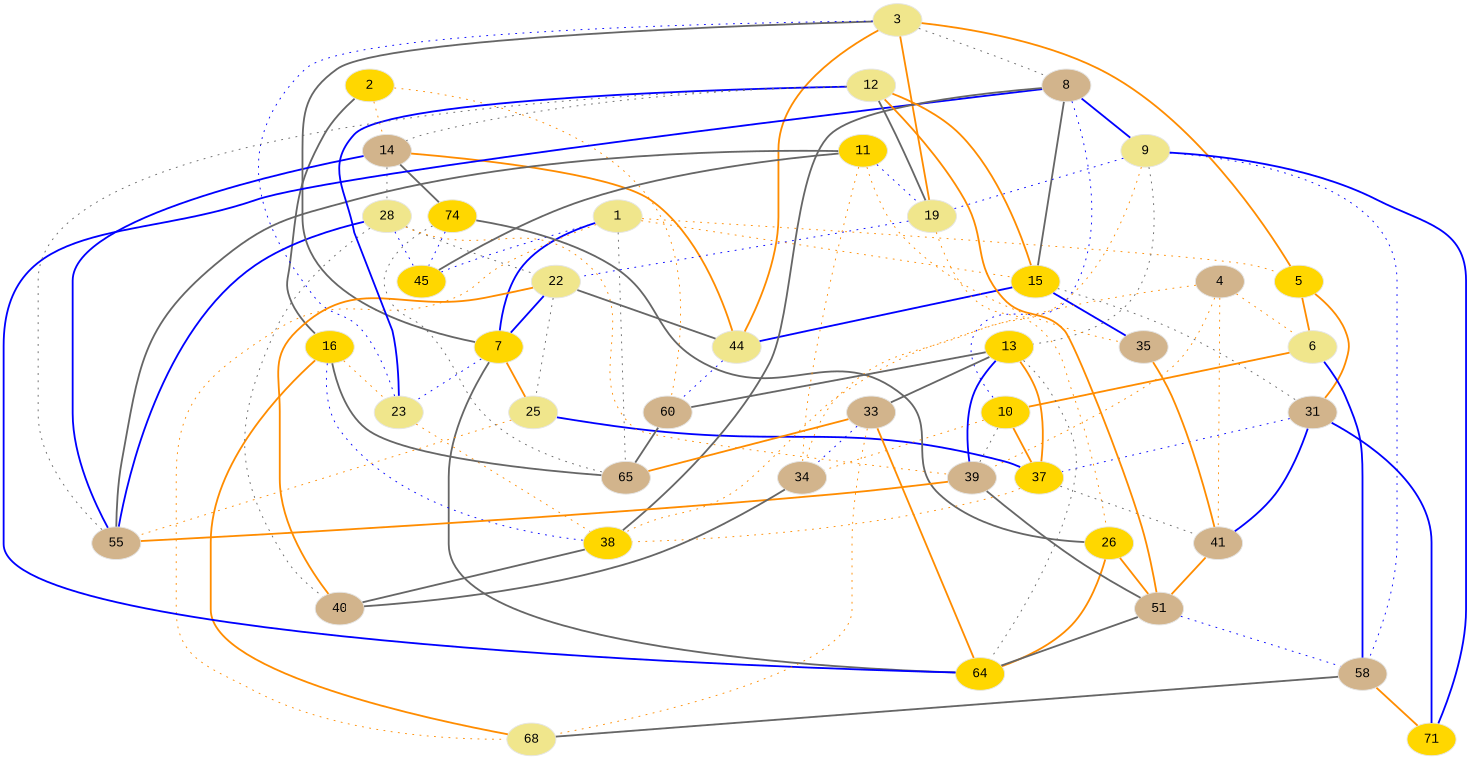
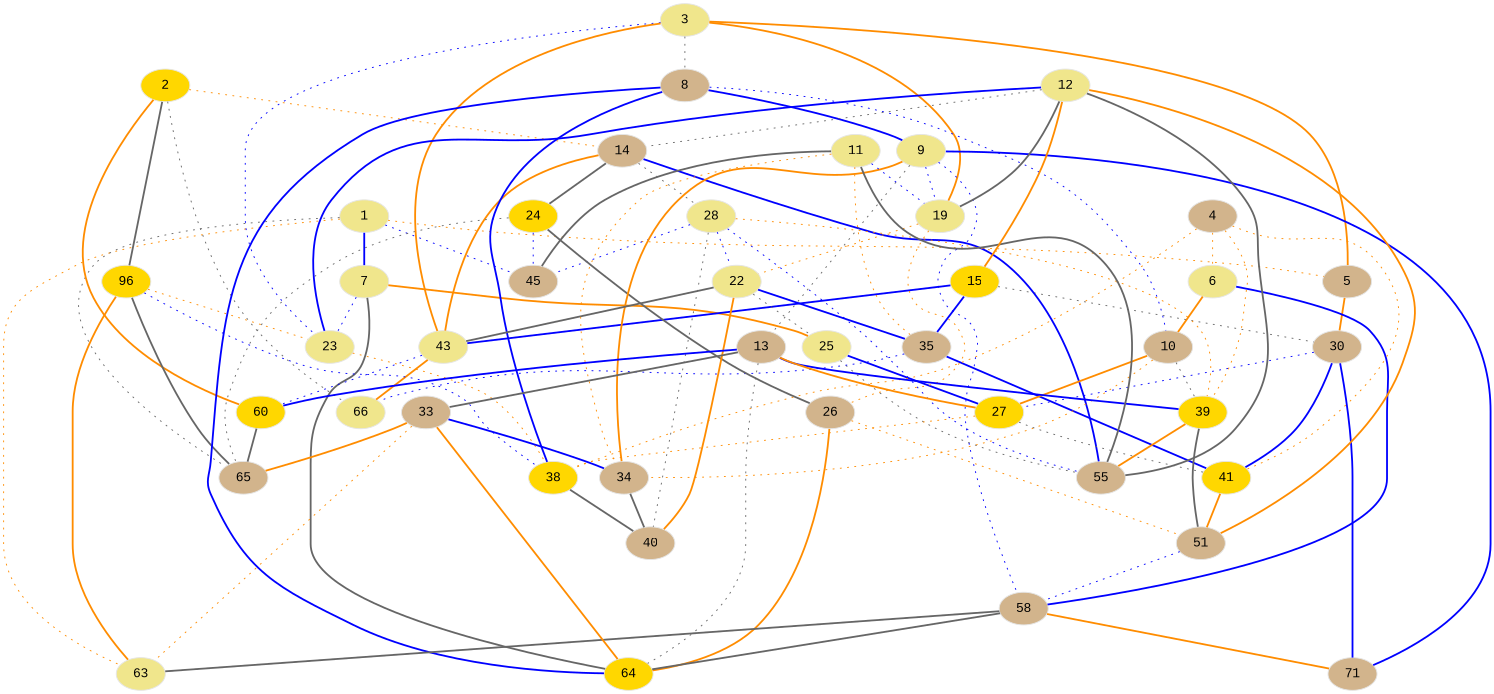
edge "3" -- "7": removed
edge "12" -- "55": style dotted -> bold
node "11": fillcolor gold -> khaki
edge "2" -- "60": style dotted -> bold
edge "8" -- "15": removed
node "74": label "74" -> "24"
edge "28" -- "22": color gray40 -> blue
edge "19" -- "22": color blue -> darkorange
edge "1" -- "15": removed
edge "8" -- "38": color gray40 -> blue
node "45": fillcolor gold -> tan
node "5": fillcolor gold -> tan
edge "9" -- "34": style dotted -> bold
edge "22" -- "7": now "22" -- "35"
edge "5" -- "6": removed
edge "28" -- "55": style bold -> dotted
node "16": label "16" -> "96"
node "7": fillcolor gold -> khaki
node "44": label "44" -> "43"
node "13": fillcolor gold -> tan
edge "13" -- "60": color gray40 -> blue
node "66": added
node "60": fillcolor tan -> gold
node "10": fillcolor gold -> tan
node "31": label "31" -> "30"
edge "35" -- "41": color darkorange -> blue
edge "33" -- "34": style dotted -> bold
edge "25" -- "55": color darkorange -> gray40
node "39": fillcolor tan -> gold
node "37": label "37" -> "27"
node "26": fillcolor gold -> tan
node "41": fillcolor tan -> gold
edge "26" -- "51": style bold -> dotted
edge "51" -- "64": now "58" -- "64"
node "68": label "68" -> "63"
node "71": fillcolor gold -> tan
